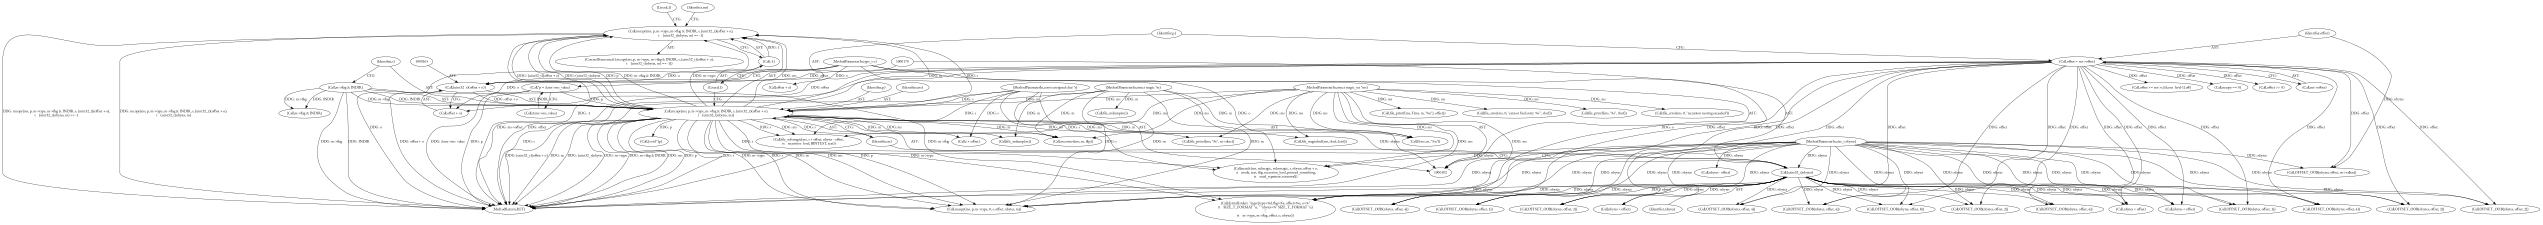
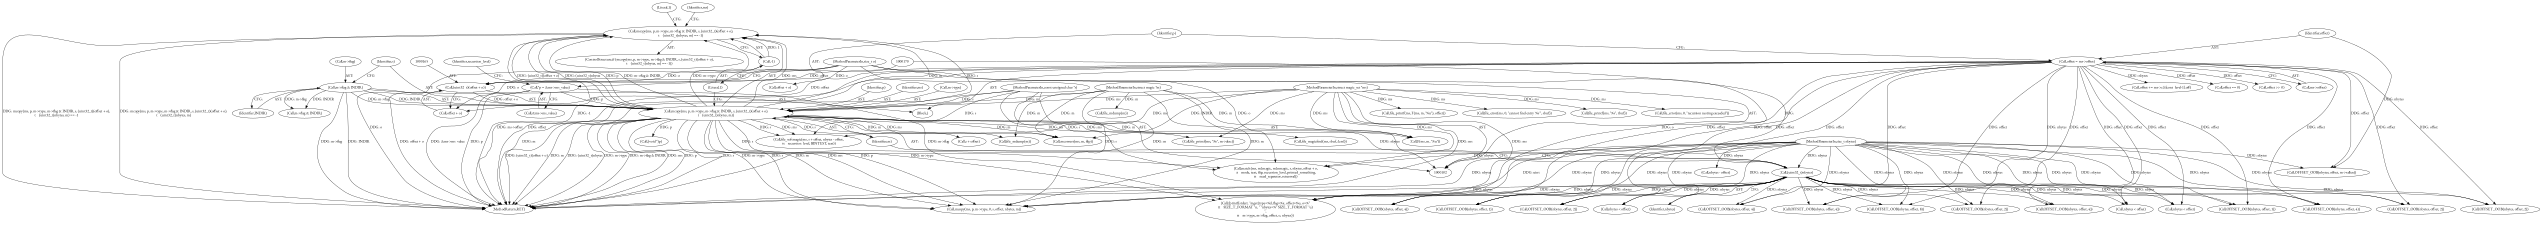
node "(Call,m->flag)": added
node "(Identifier,recursion_level)": added
node "(MethodParameterIn,type_t o)": label "(MethodParameterIn,type_t o)" -> "(MethodParameterIn,size_t o)"
edge "(Call,offset = ms->offset)" -> "(Call,offset += ms->c.li[cont_level-1].off)": label "DDG: offset" -> "DDG: nbytes"
node "(Call,m->type)": added
node "(Call,mcopy == 0)": label "(Call,mcopy == 0)" -> "(Call,offset == 0)"
edge "(Call,&ms->ms_value)" -> "(Call,*p = &ms->ms_value)": label "INDIR: " -> "AST: "
edge "(MethodParameterIn,const unsigned char *s)" -> "(Call,s + offset)": removed, label "DDG: s"
edge "(MethodParameterIn,struct magic_set *ms)" -> "(Call,file_magicfind(ms, sbuf, &ml))": removed, label "DDG: ms"
node "(Identifier,INDIR)": added
node "(Block,)": added
edge "(MethodParameterIn,struct magic_set *ms)" -> "(Call,mconvert(ms, m, flip))": label "DDG: ms" -> "DDG: INDIR"
edge "1000170" -> "(Call,(uint32_t)nbytes)": label "AST: " -> "DDG: "
edge "(Call,offset = ms->offset)" -> "(Call,OFFSET_OOB(nbytes, offset, 8))": label "DDG: offset" -> "DDG: nbytes"
edge "(MethodParameterIn,const unsigned char *s)" -> "(MethodReturn,RET)": label "DDG: s" -> "DDG: m"
edge "(MethodParameterIn,size_t nbytes)" -> "(Call,mcopy(ms, p, m->type, 0, s, offset, nbytes, m))": label "DDG: nbytes" -> "DDG: uint"
edge "(Call,(uint32_t)nbytes)" -> "(Identifier,nbytes)": added, label "CFG:"
